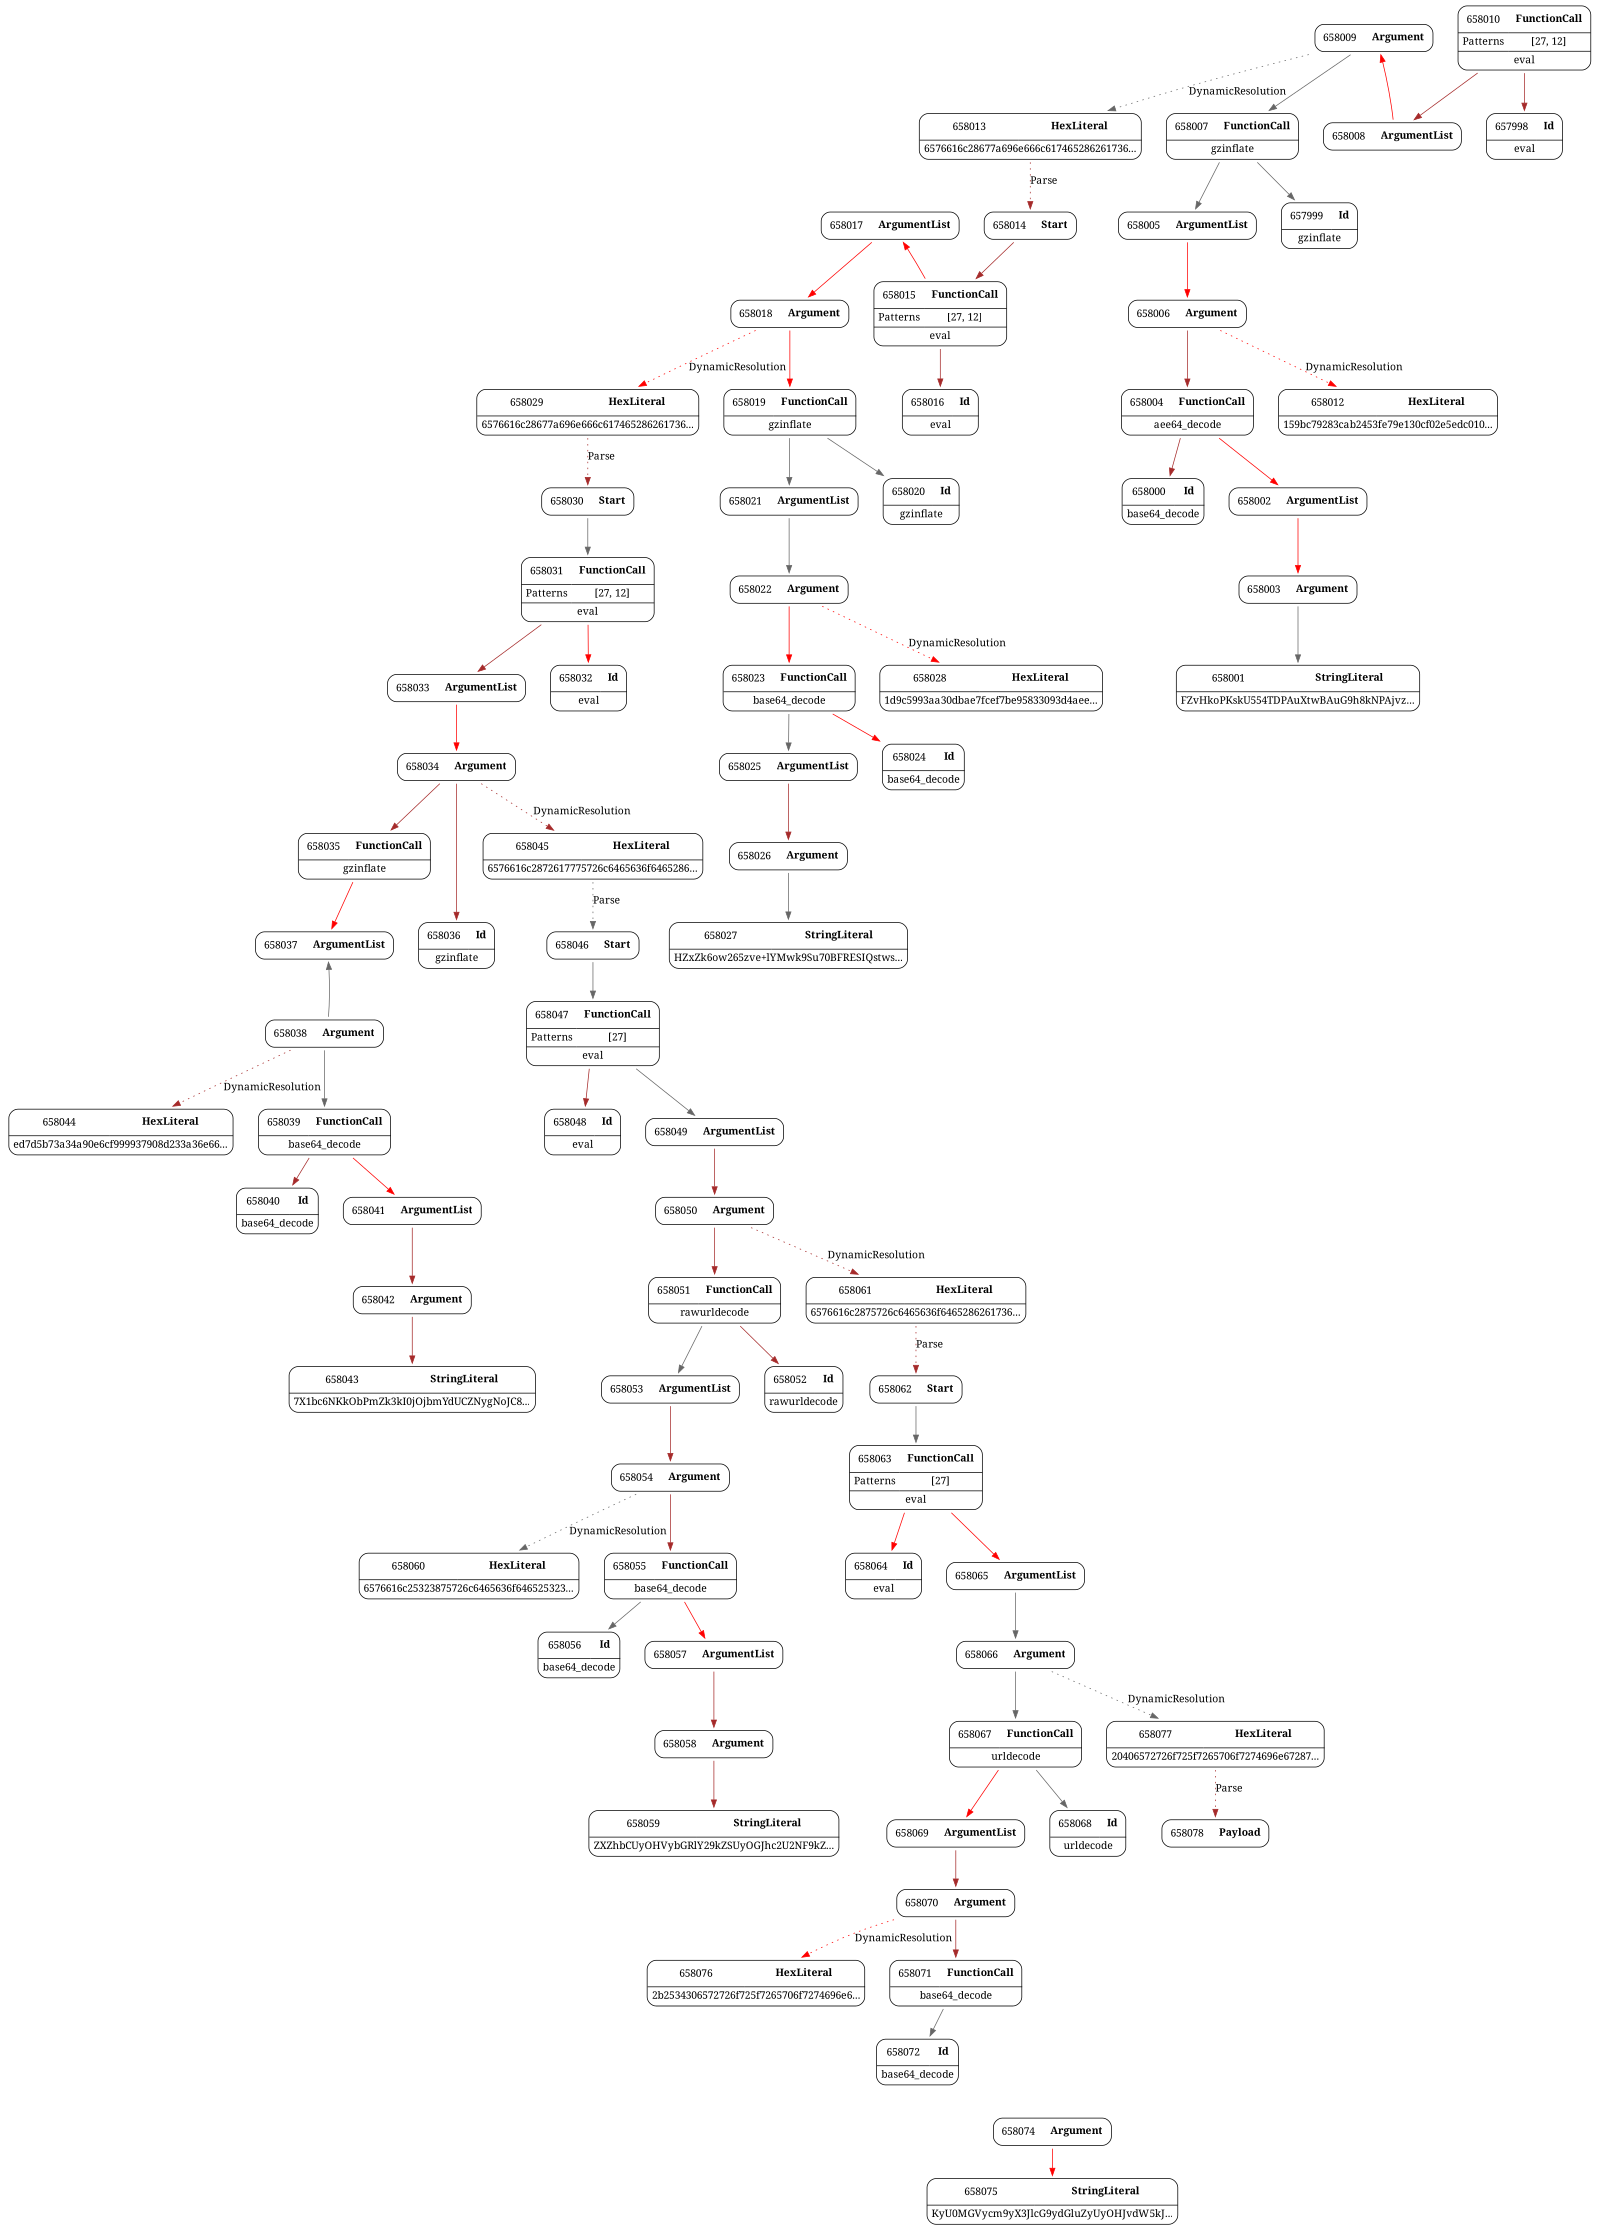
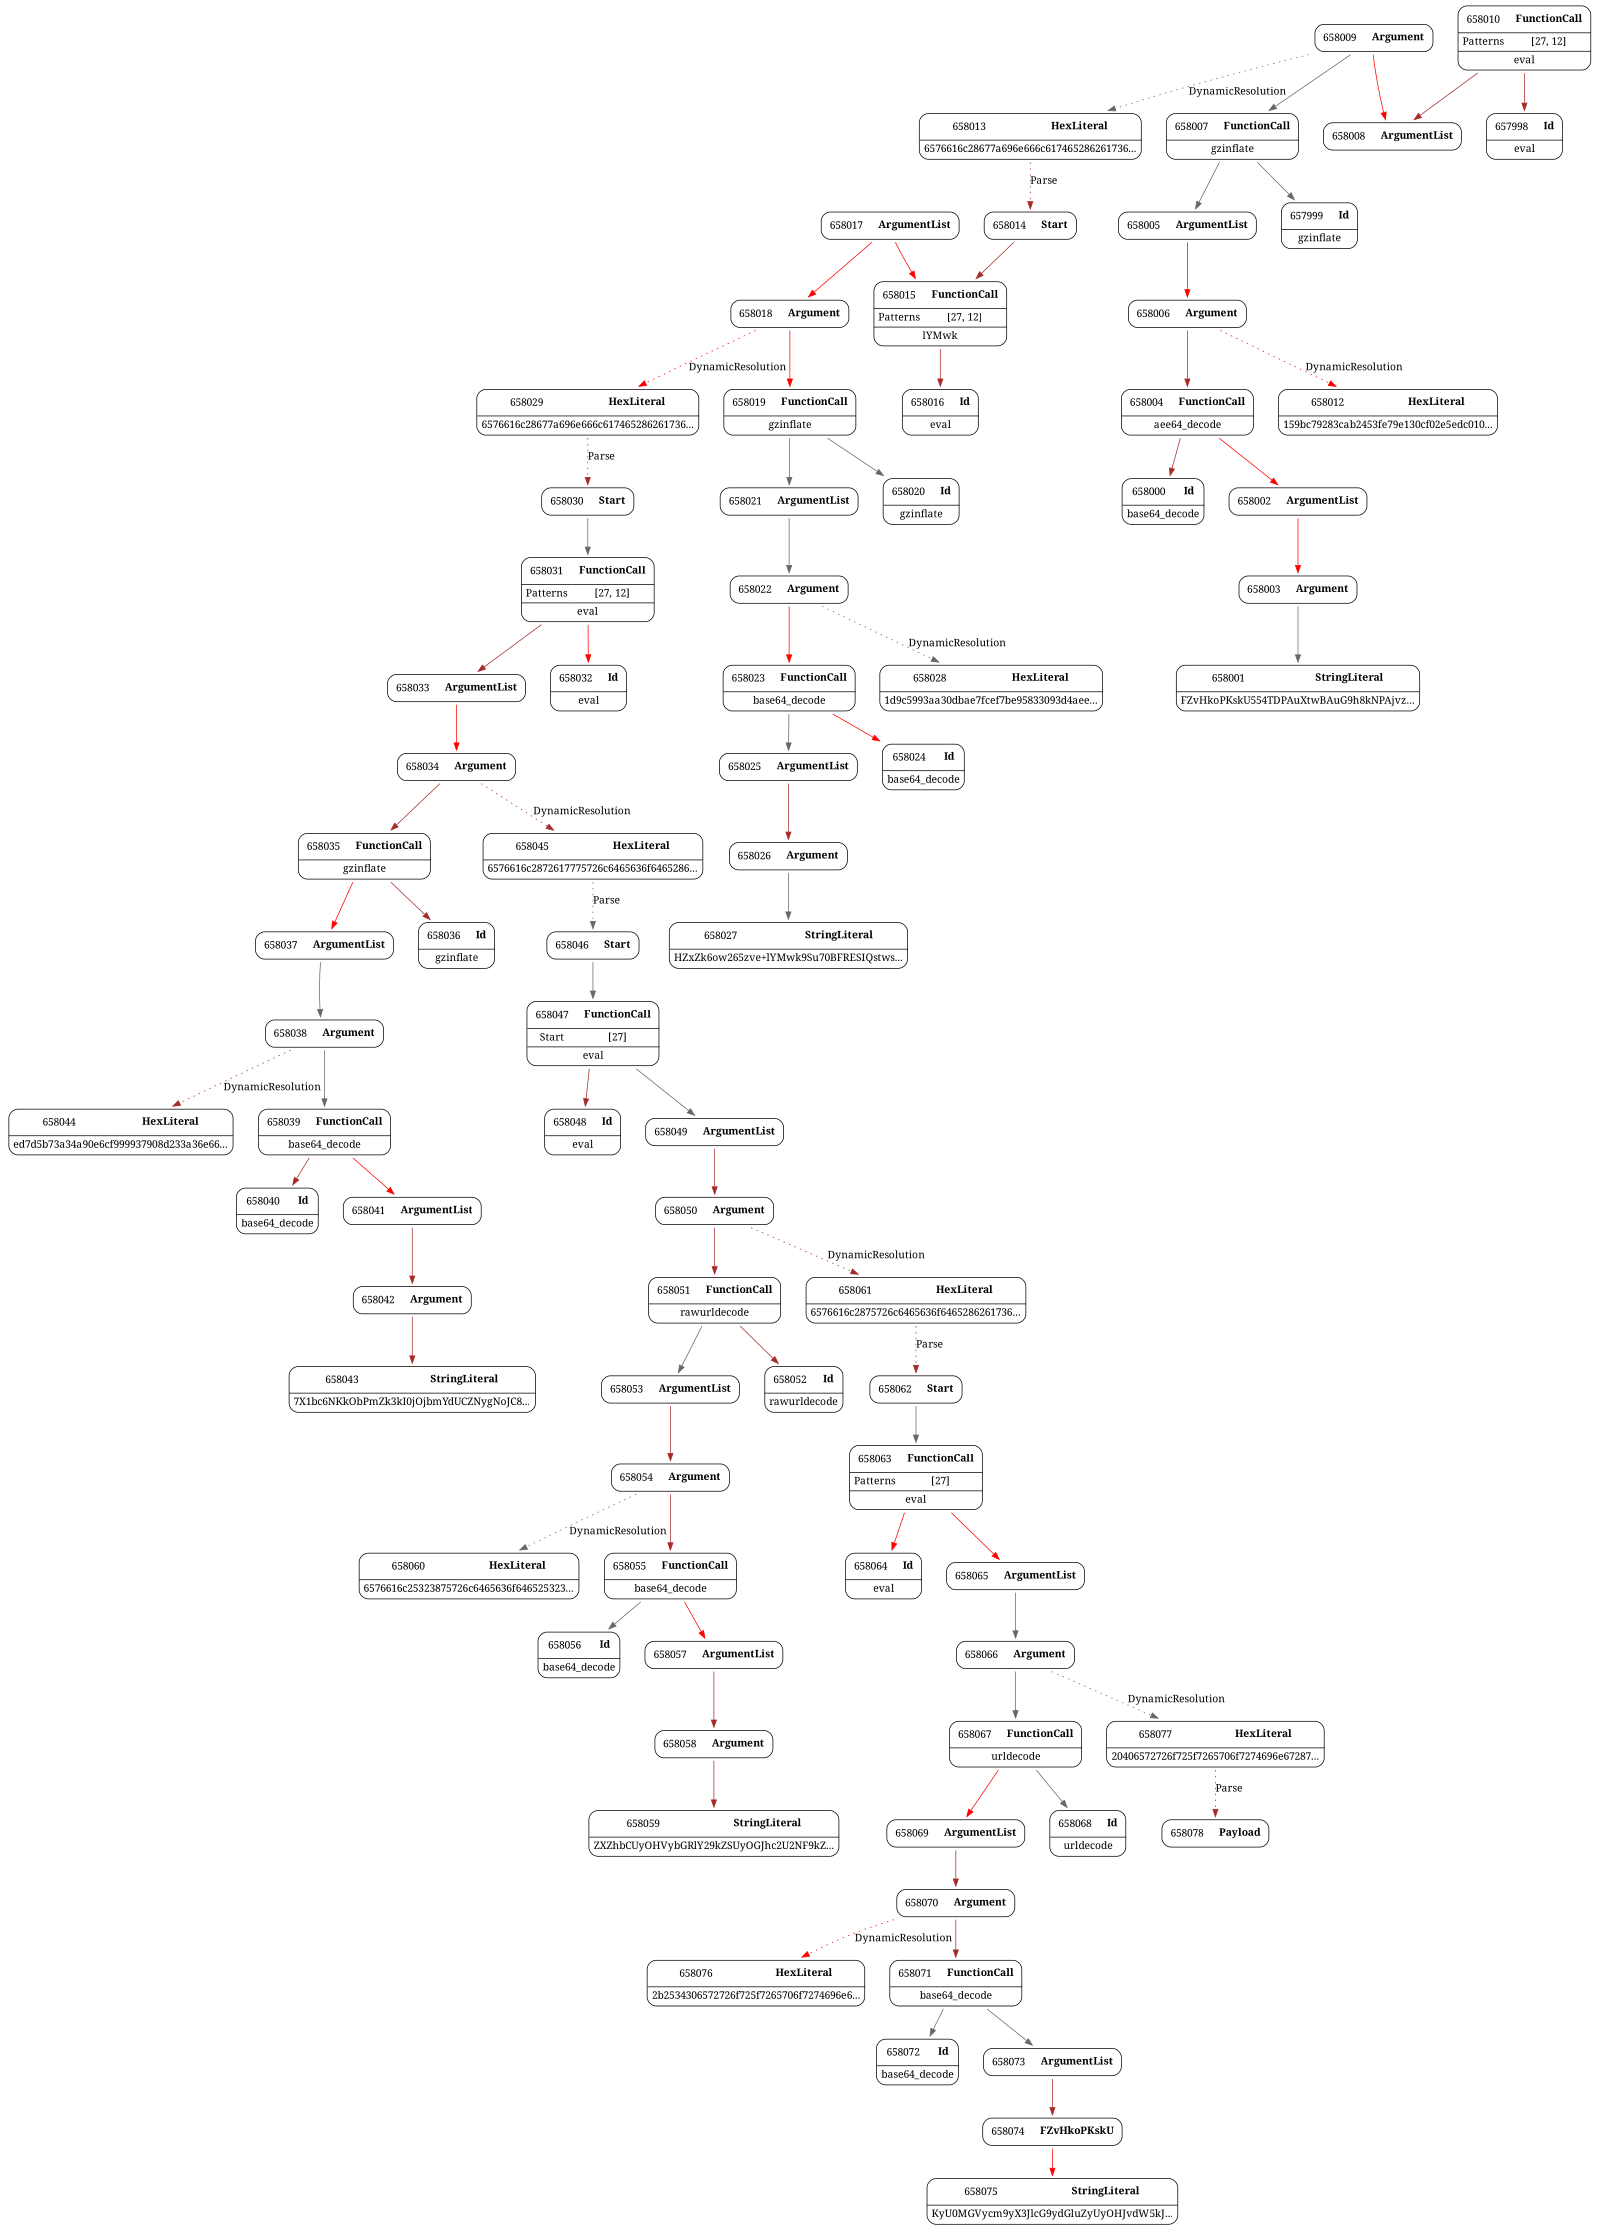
edge "658008" -> "658009": reversed
edge "658015" -> "658017": reversed
node "658015": text "eval" -> "lYMwk"
edge "658022" -> "658028": color red -> gray40
edge "658034" -> "658036": now "658035" -> "658036"
edge "658038" -> "658037": reversed
node "658047": text "Patterns" -> "Start"
node "658073": added
node "658074": text "Argument" -> "FZvHkoPKskU"
